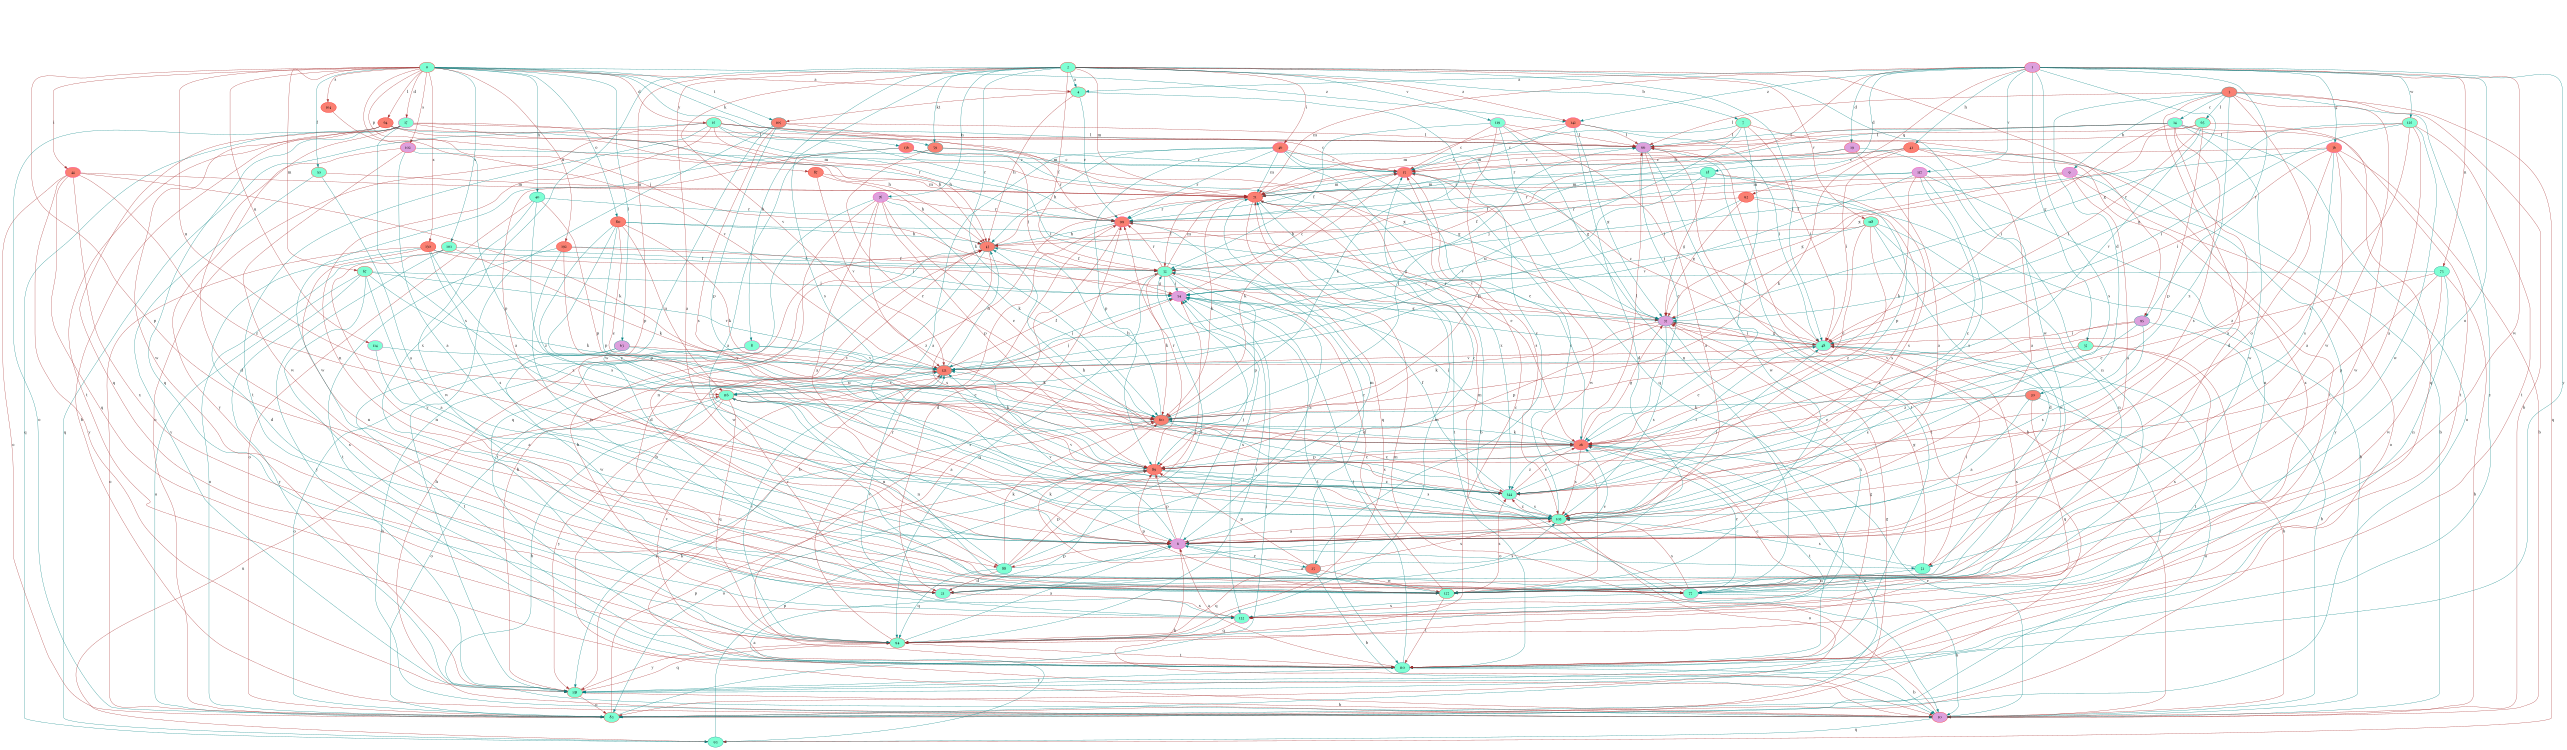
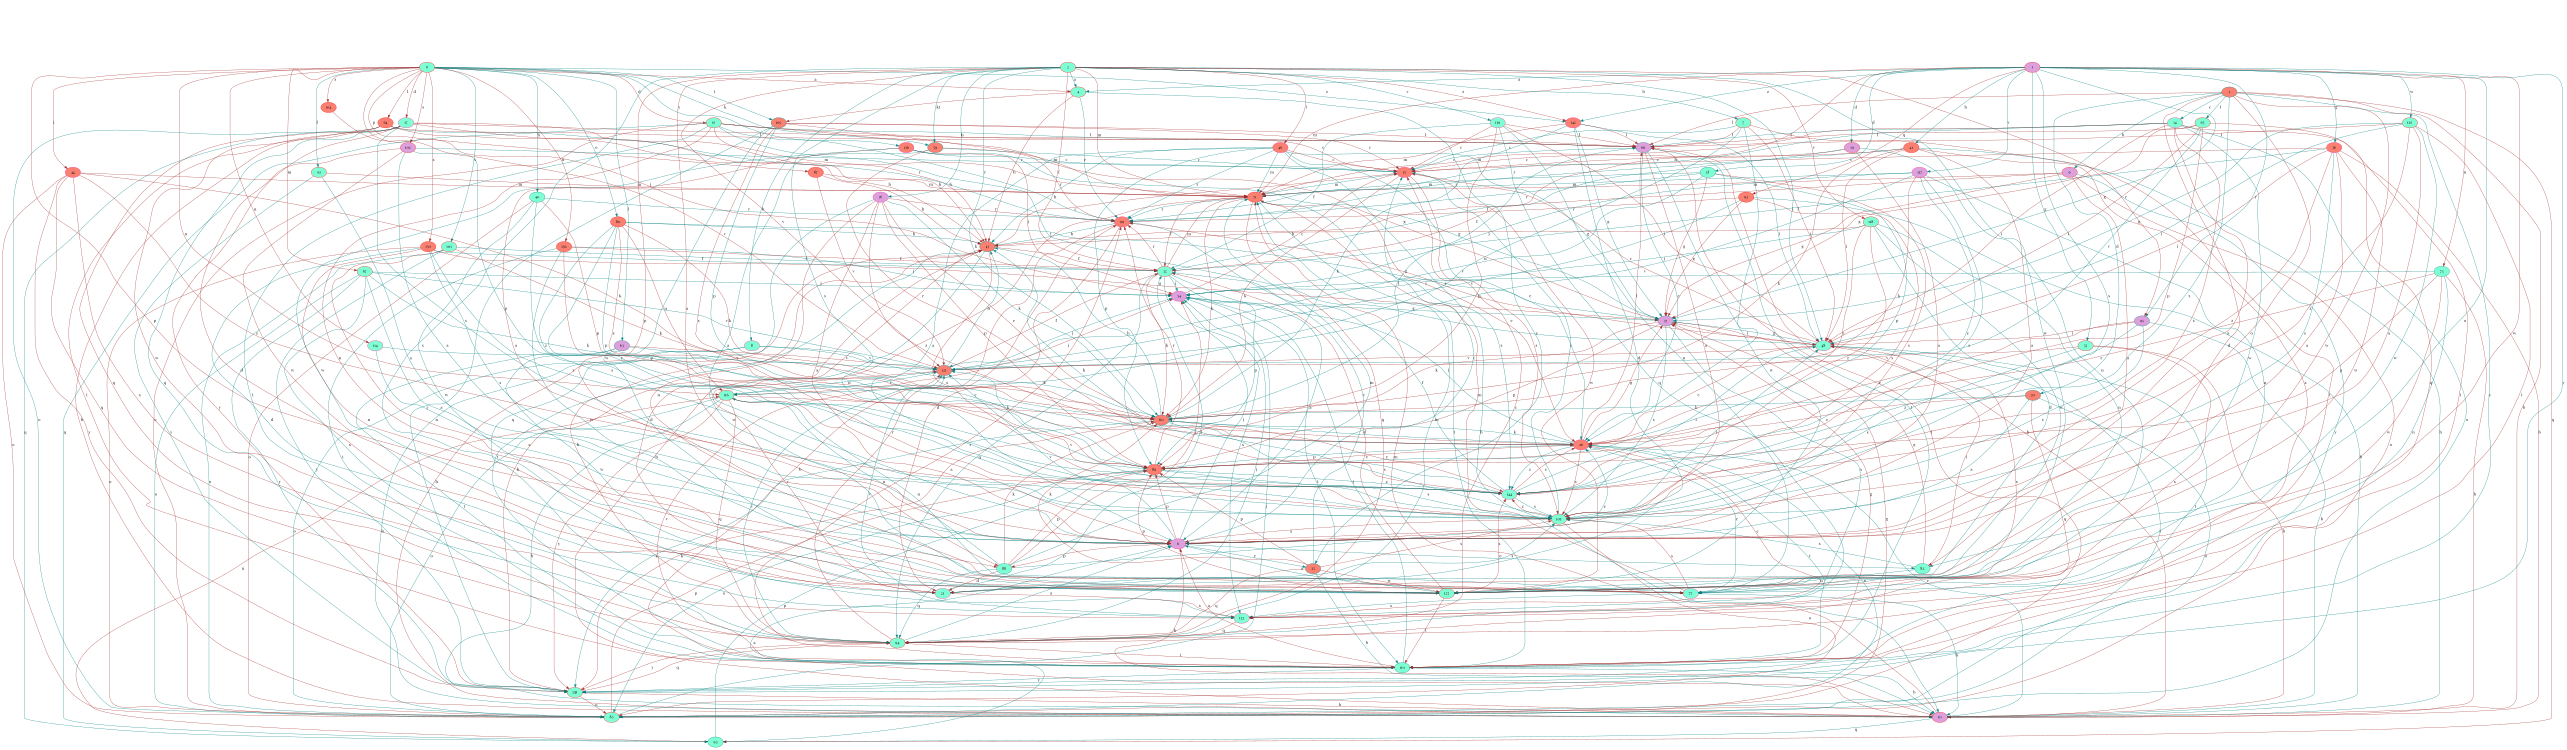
edge "109" -> "15": added, label "c"
node "9": color deeppink -> red
node "52": label "52" -> "82"
